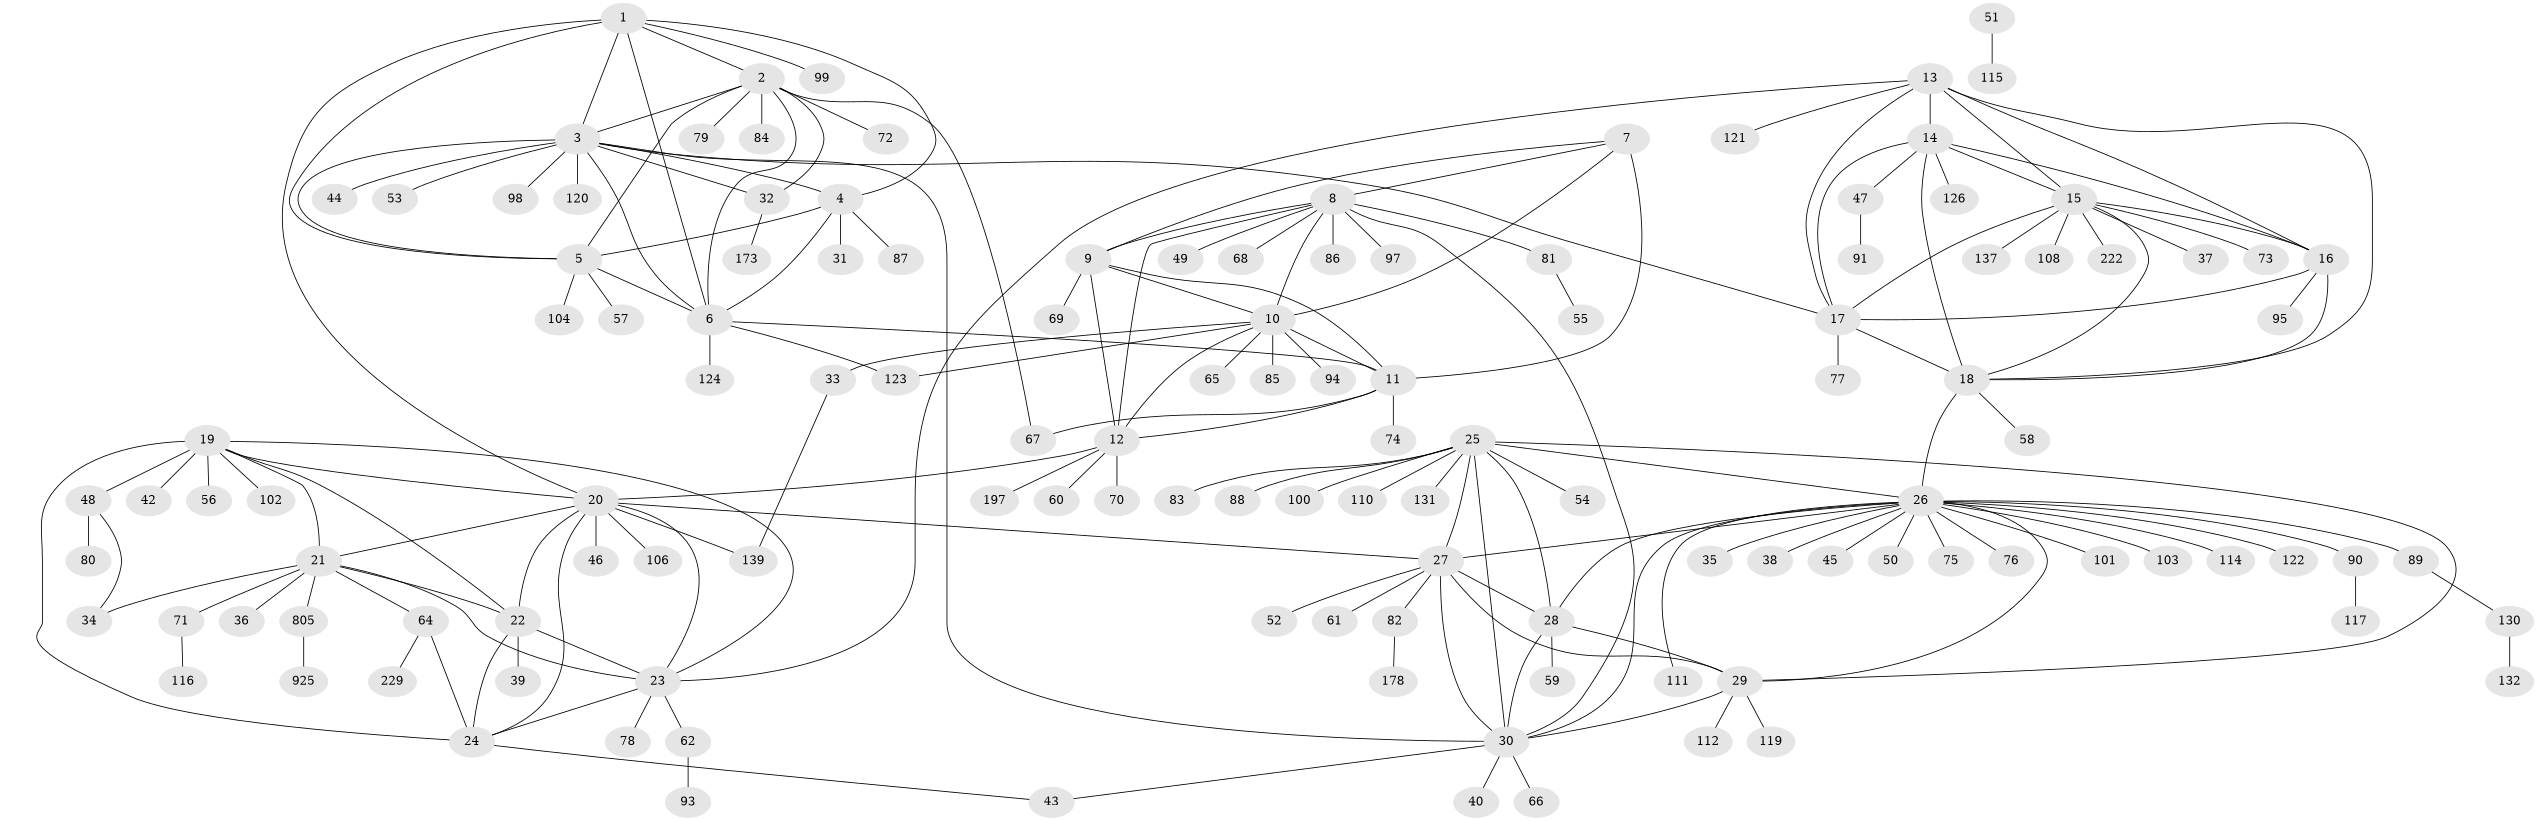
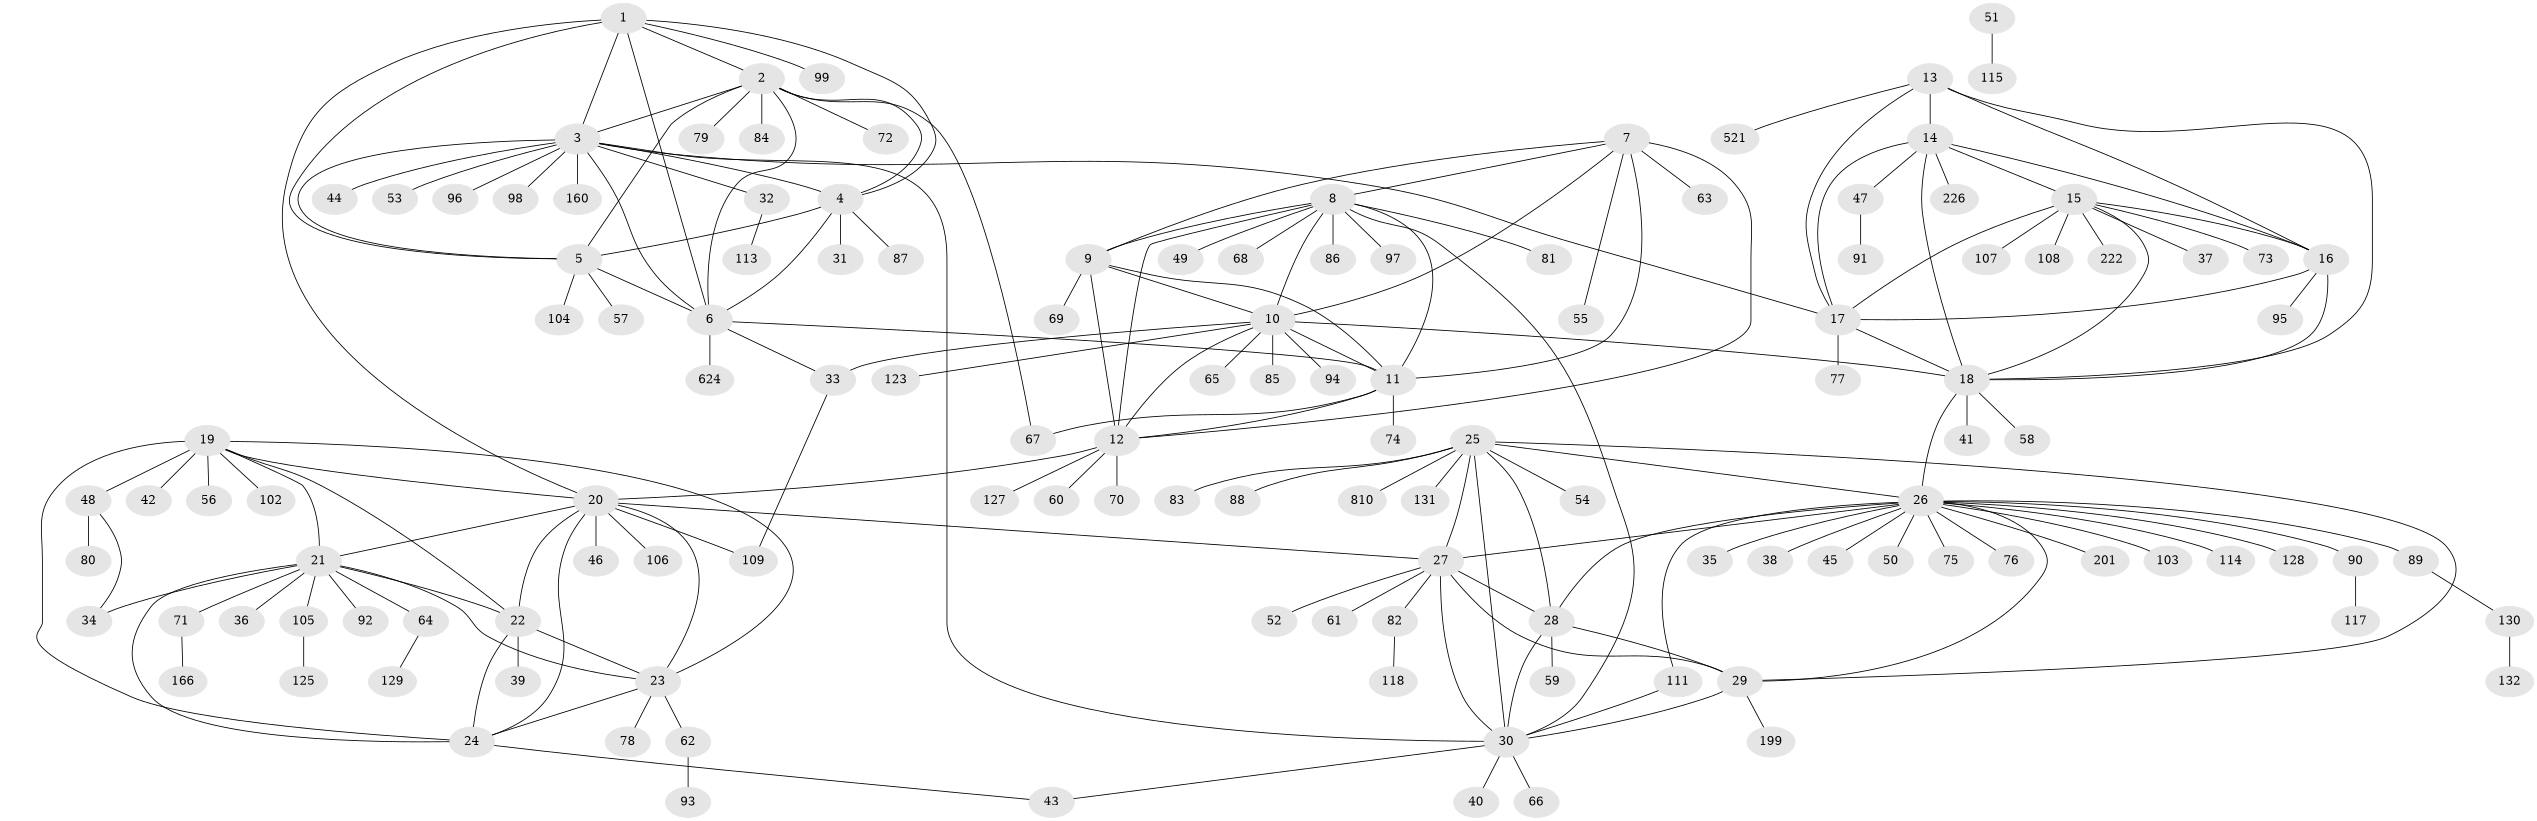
edge "2" -- "32": now "2" -- "4"
node "121": label "121" -> "521"
edge "13" -- "15": removed
edge "13" -- "23": removed
node "96": added
node "120": label "120" -> "160"
node "63": added
node "126": label "126" -> "226"
node "173": label "173" -> "113"
node "137": label "137" -> "107"
edge "8" -- "11": added
edge "81" -- "55": now "7" -- "55"
edge "10" -- "18": added
edge "6" -- "123": now "6" -- "33"
node "124": label "124" -> "624"
edge "7" -- "12": added
node "41": added
node "197": label "197" -> "127"
node "100": removed
node "110": label "110" -> "810"
edge "26" -- "30": now "111" -- "30"
node "139": label "139" -> "109"
node "101": label "101" -> "201"
node "122": label "122" -> "128"
node "805": label "805" -> "105"
node "92": added
node "116": label "116" -> "166"
node "925": label "925" -> "125"
node "229": label "229" -> "129"
edge "64" -- "24": now "21" -- "24"
node "178": label "178" -> "118"
node "112": removed
node "119": label "119" -> "199"
